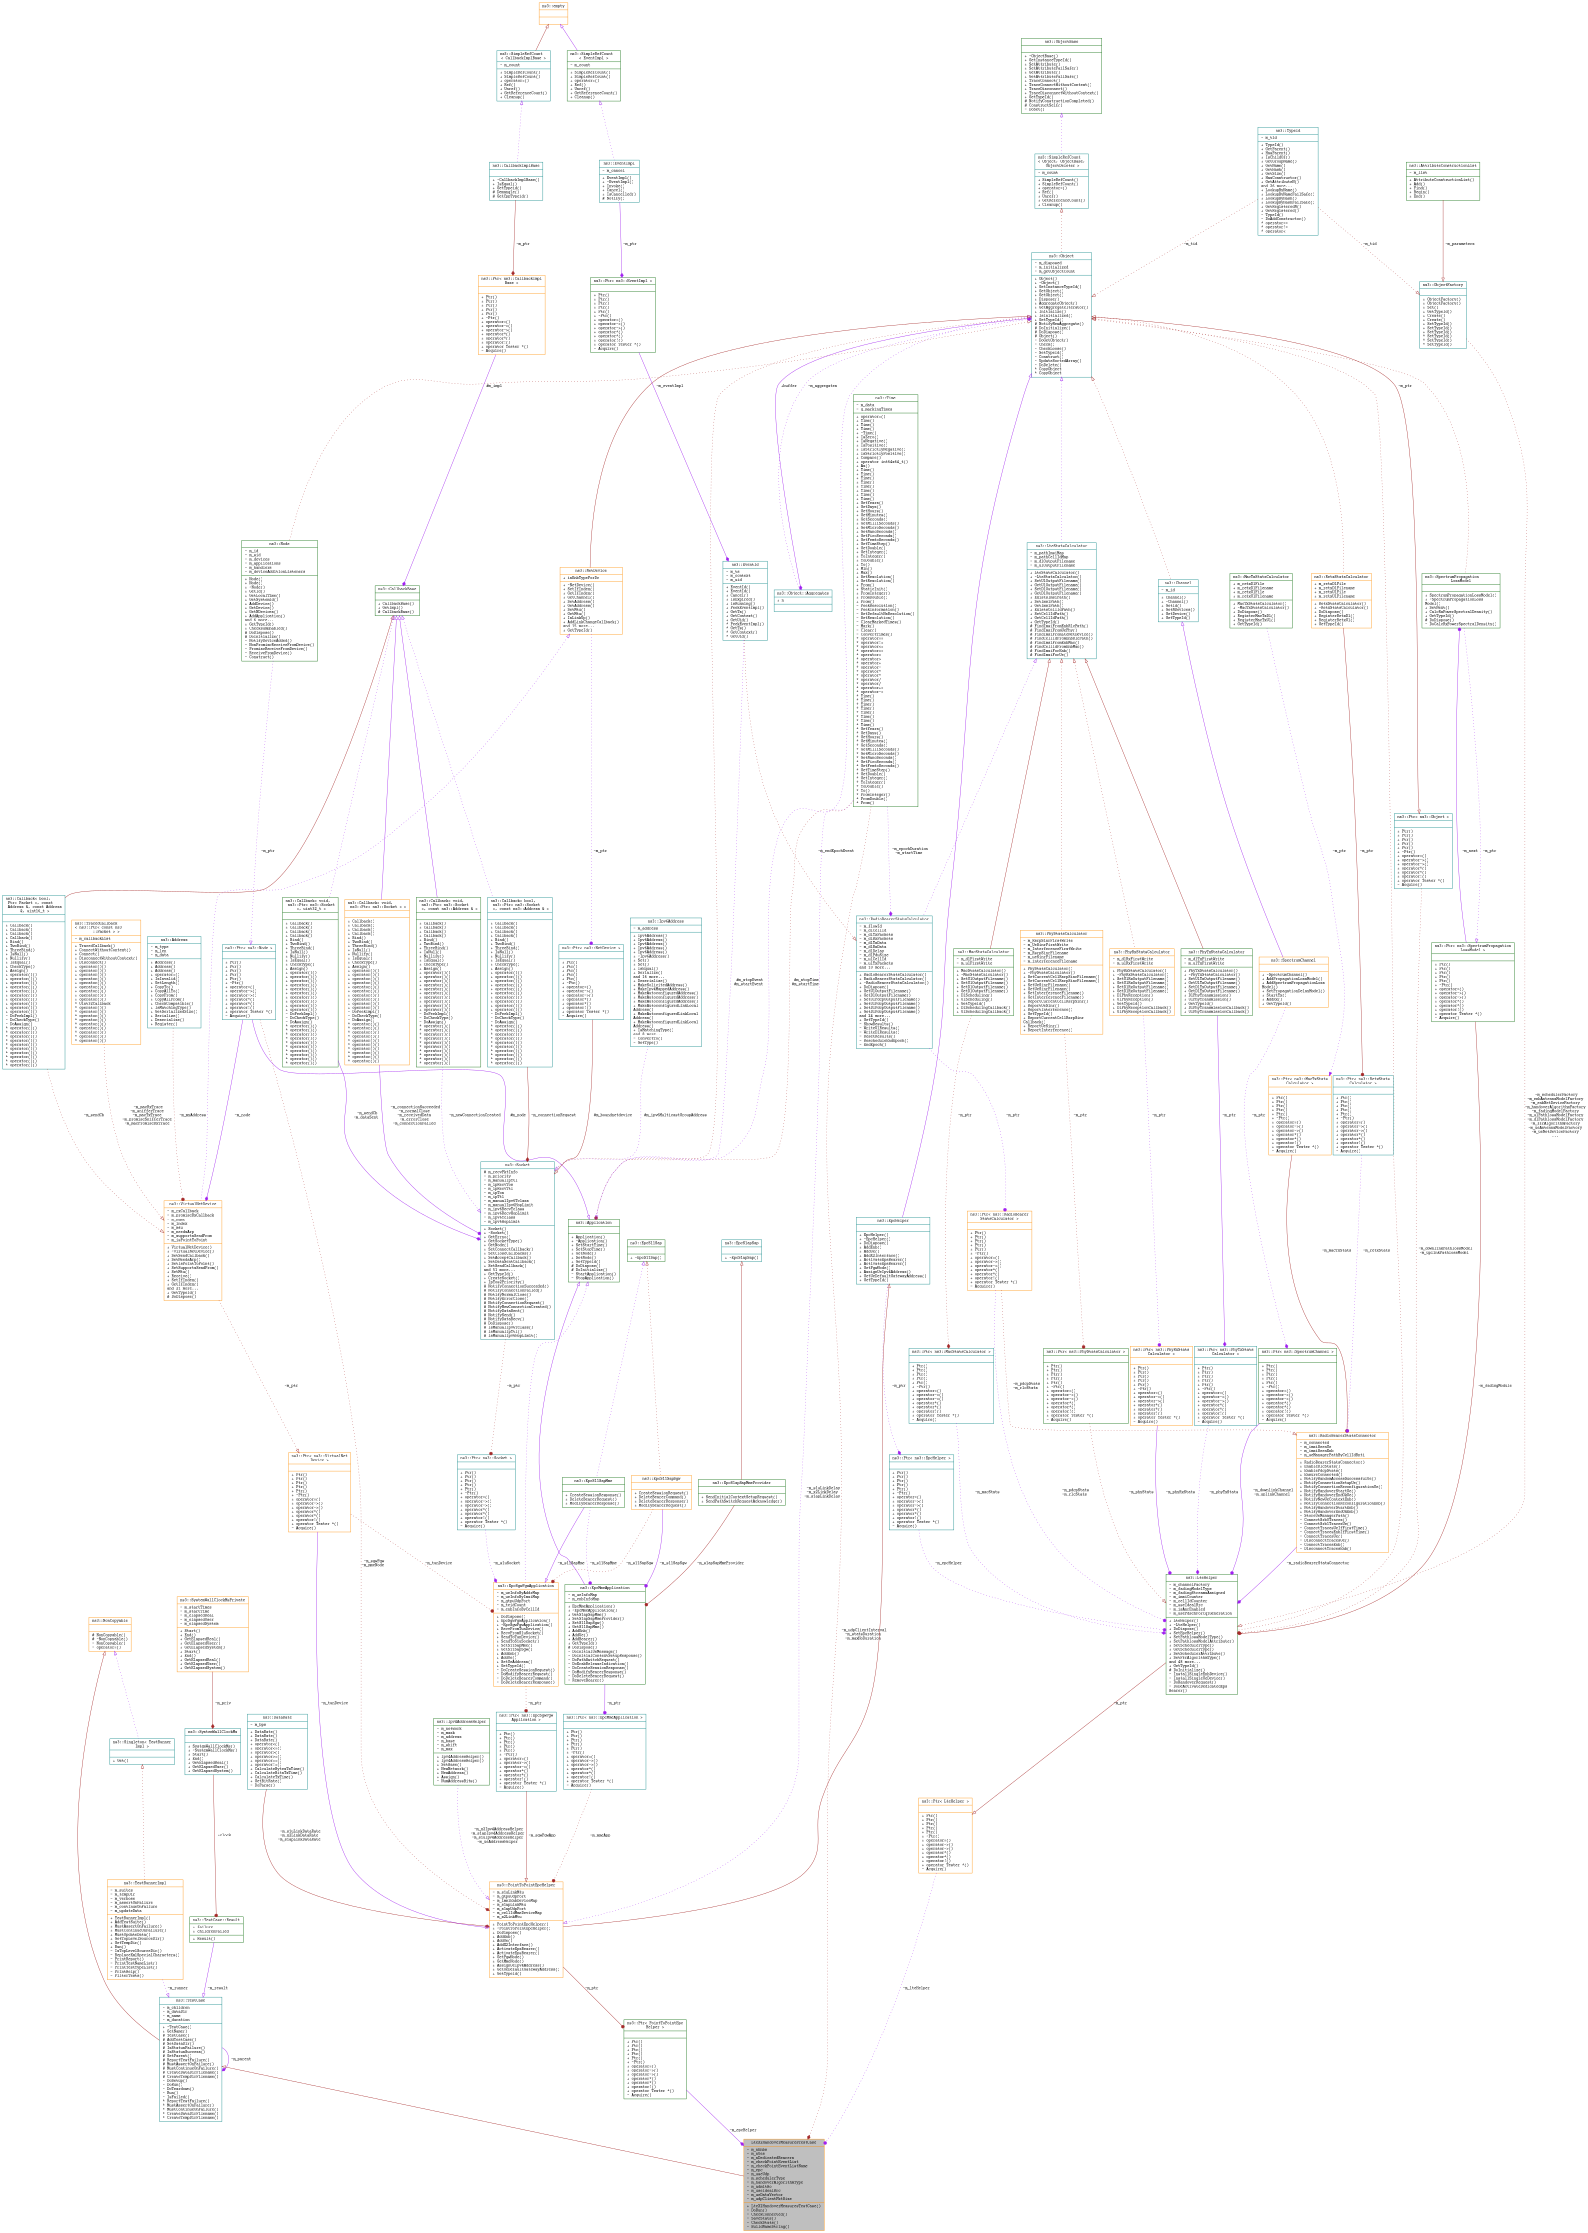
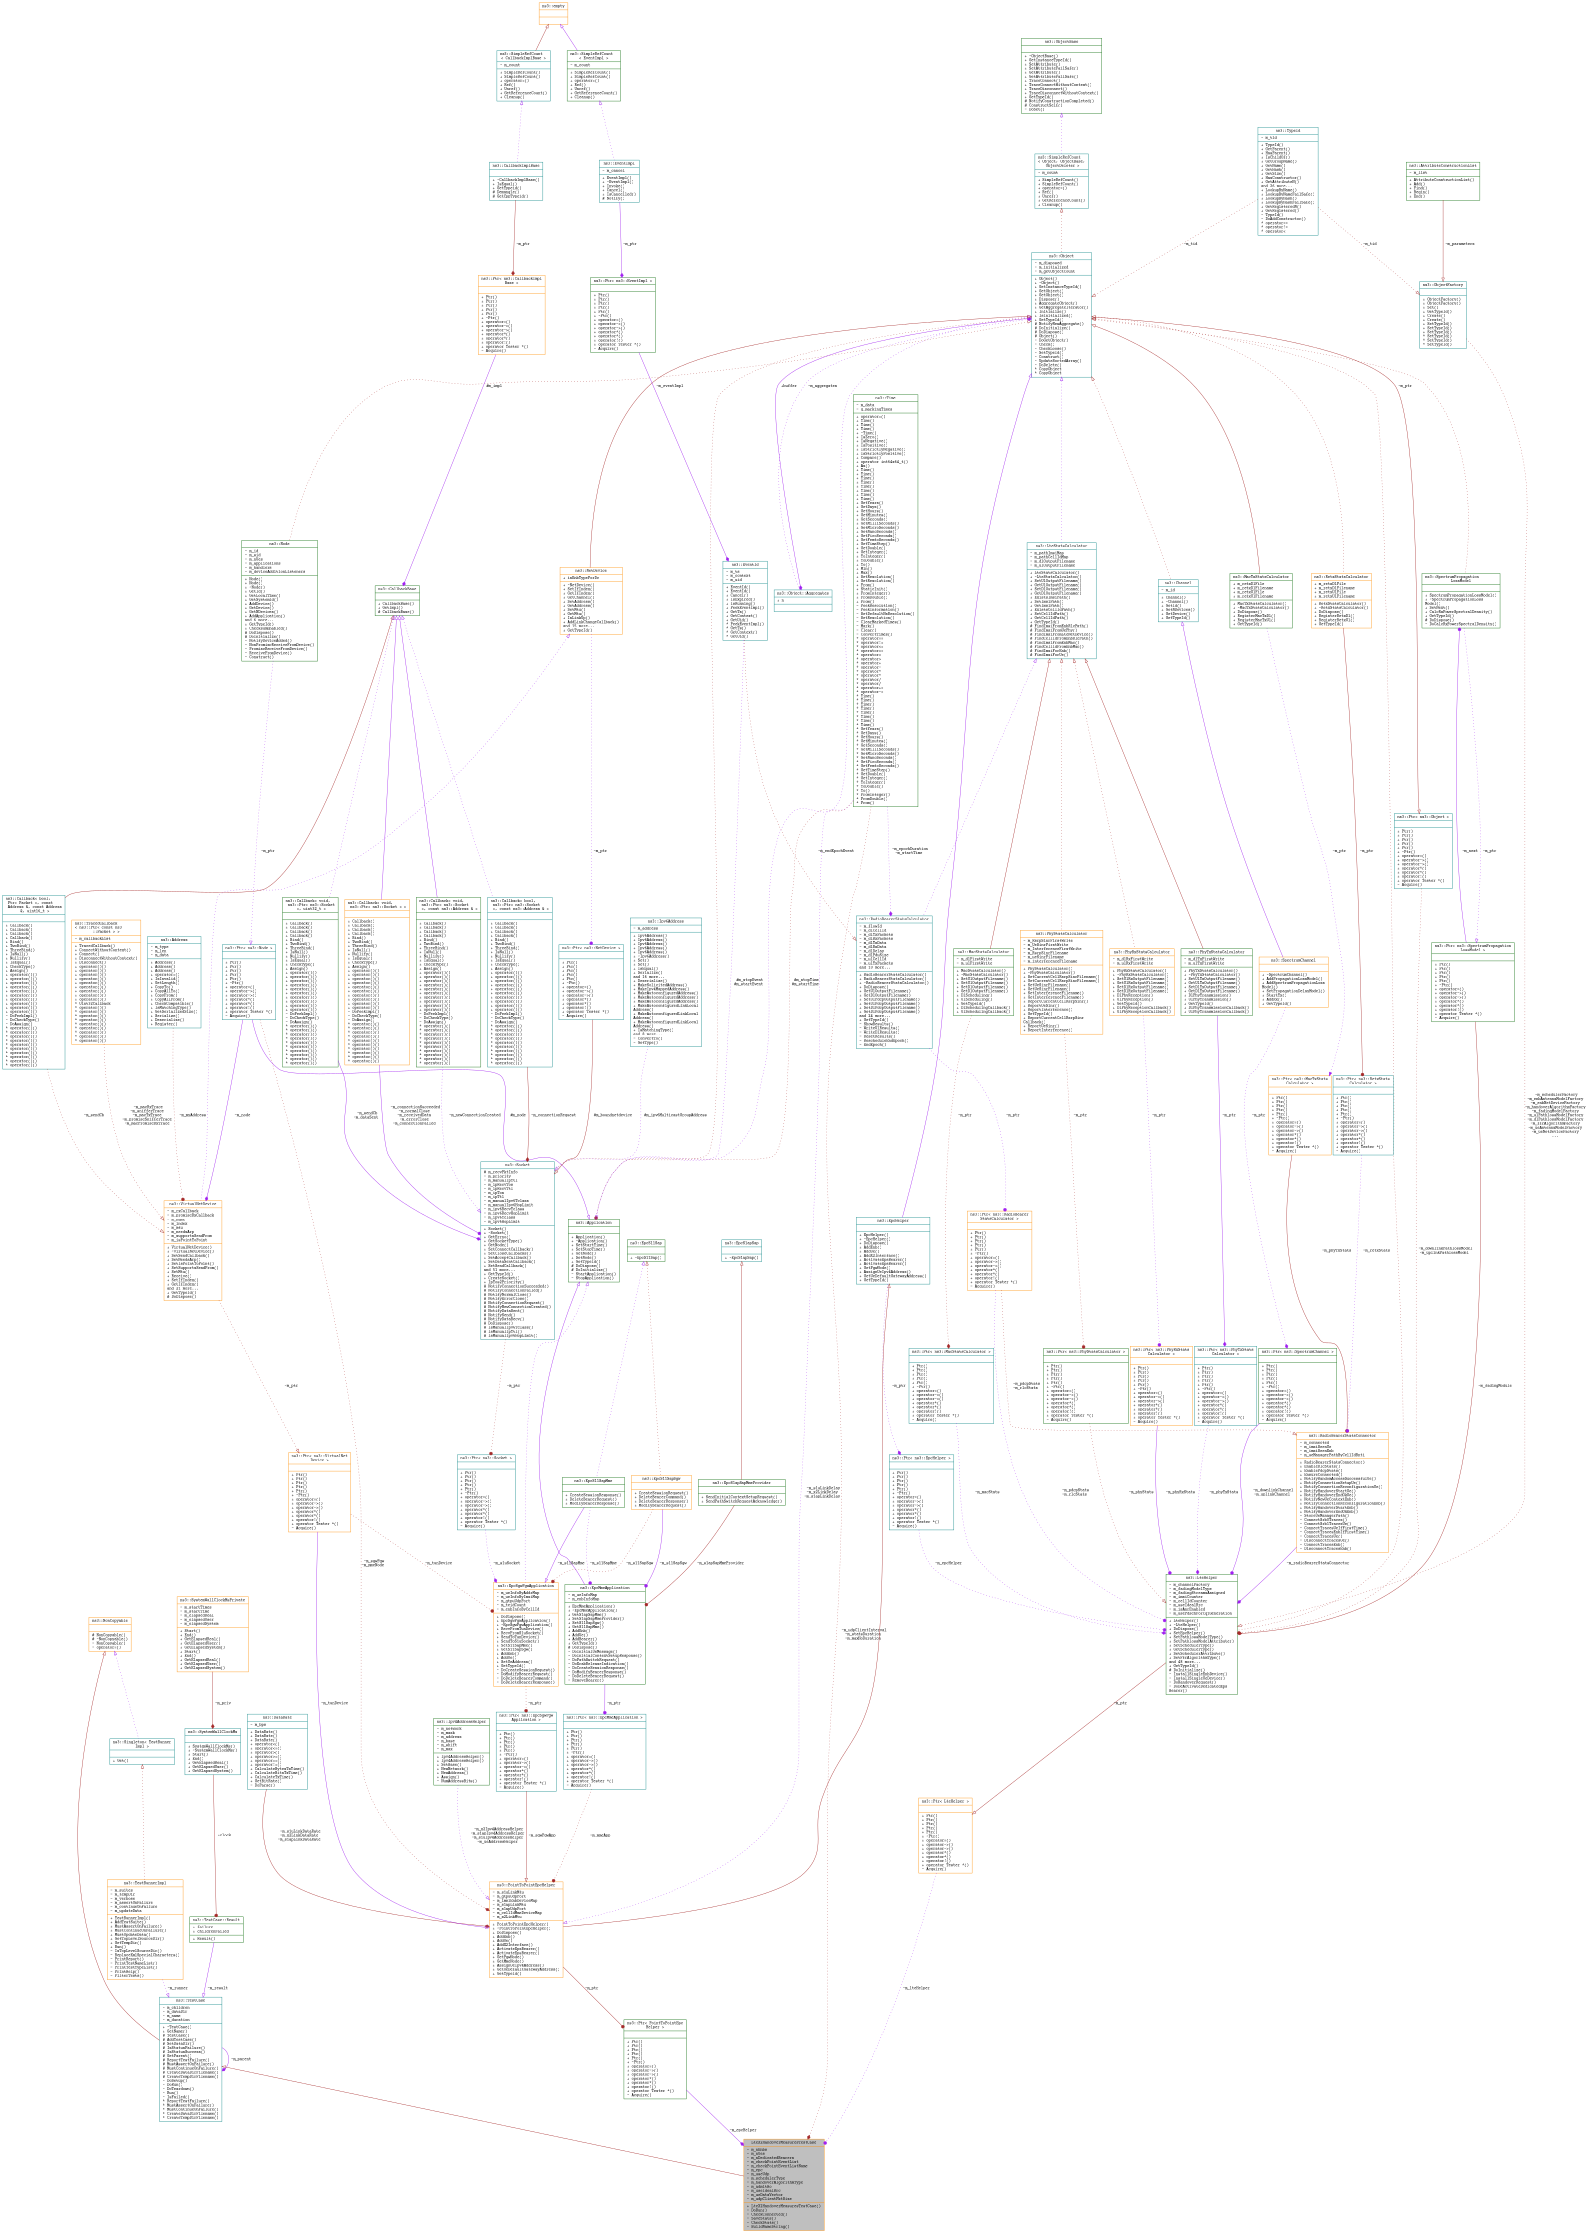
edge "ns3::MacTxStatsCalculator" -> "ns3::Object": added
node "ns3::Node": text "- m_devices" -> "- m_nUes"
edge "ns3::Ptr< ns3::MacTxStats" -> "ns3::RadioBearerStatsConnector": label " -m_macTxStats" -> " -m_phyTxStats"
